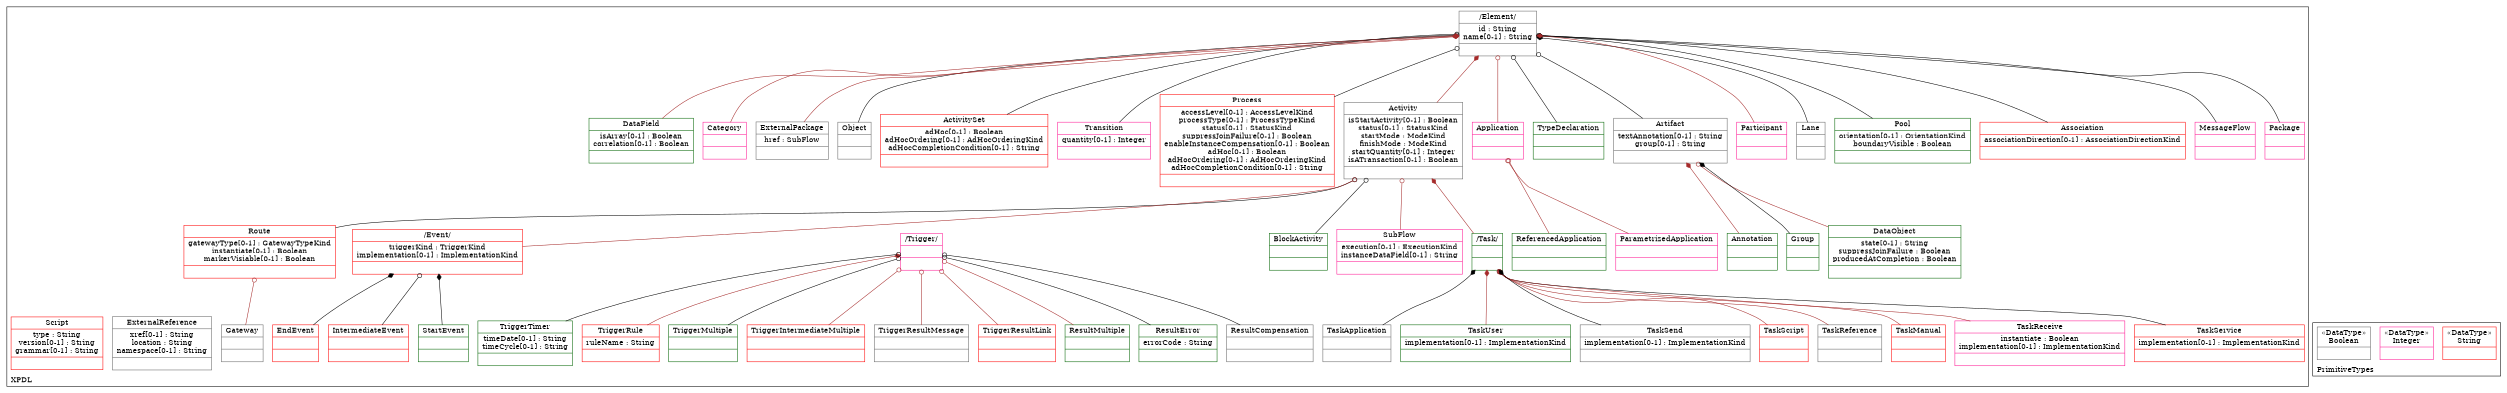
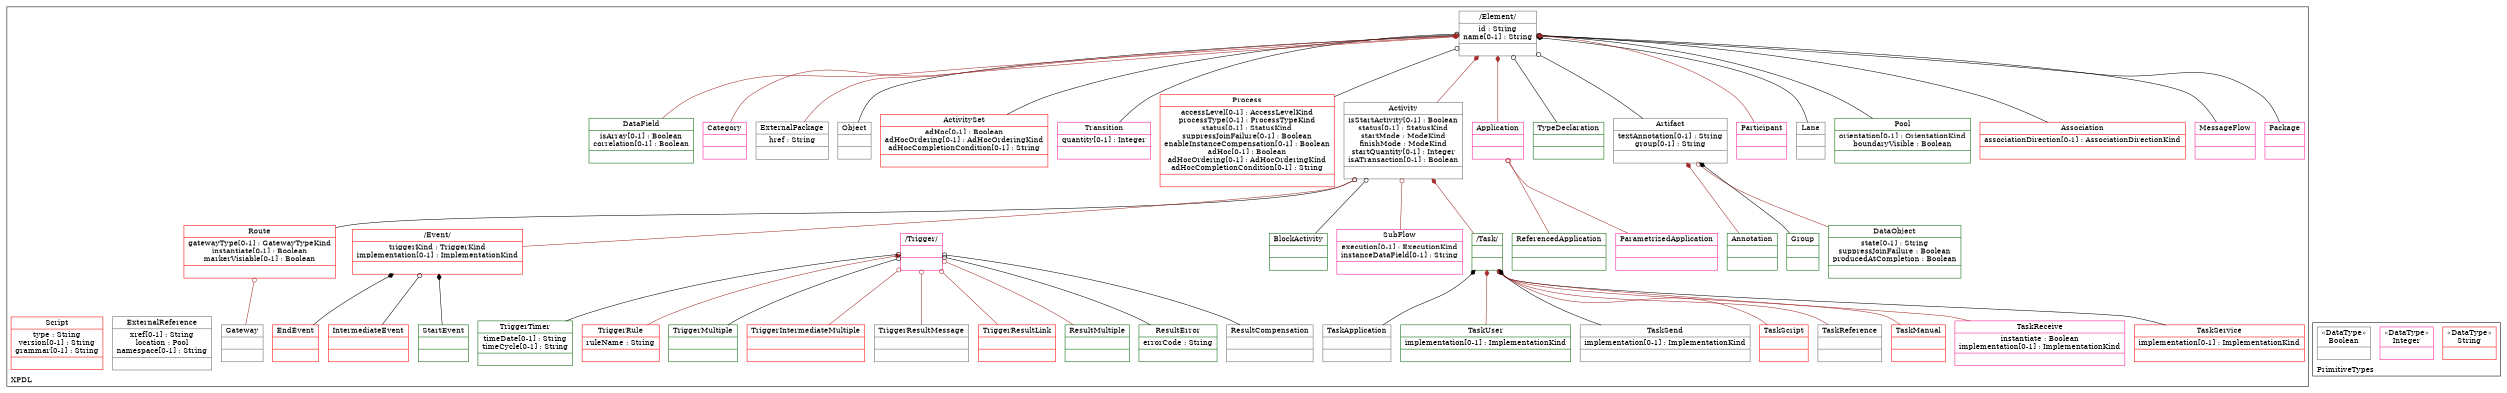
edge "Application" -> "/Element/": arrowhead odot -> diamond
node "ExternalPackage": text "href : SubFlow" -> "href : String"
node "ExternalReference": text "location : String" -> "location : Pool"
